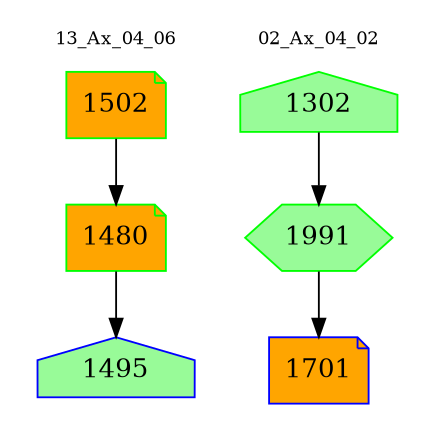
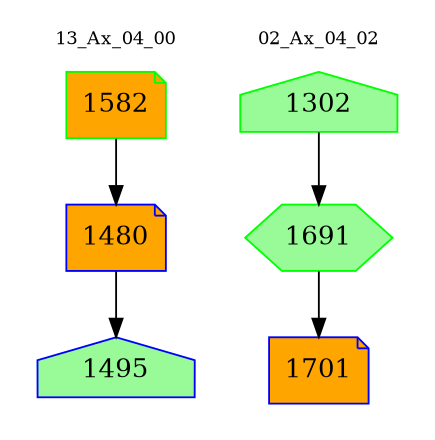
cluster "13_Ax_04_06": label "13_Ax_04_06" -> "13_Ax_04_00"
node "1502": label "1502" -> "1582"
node "1480": color green -> blue
node "1991": label "1991" -> "1691"
